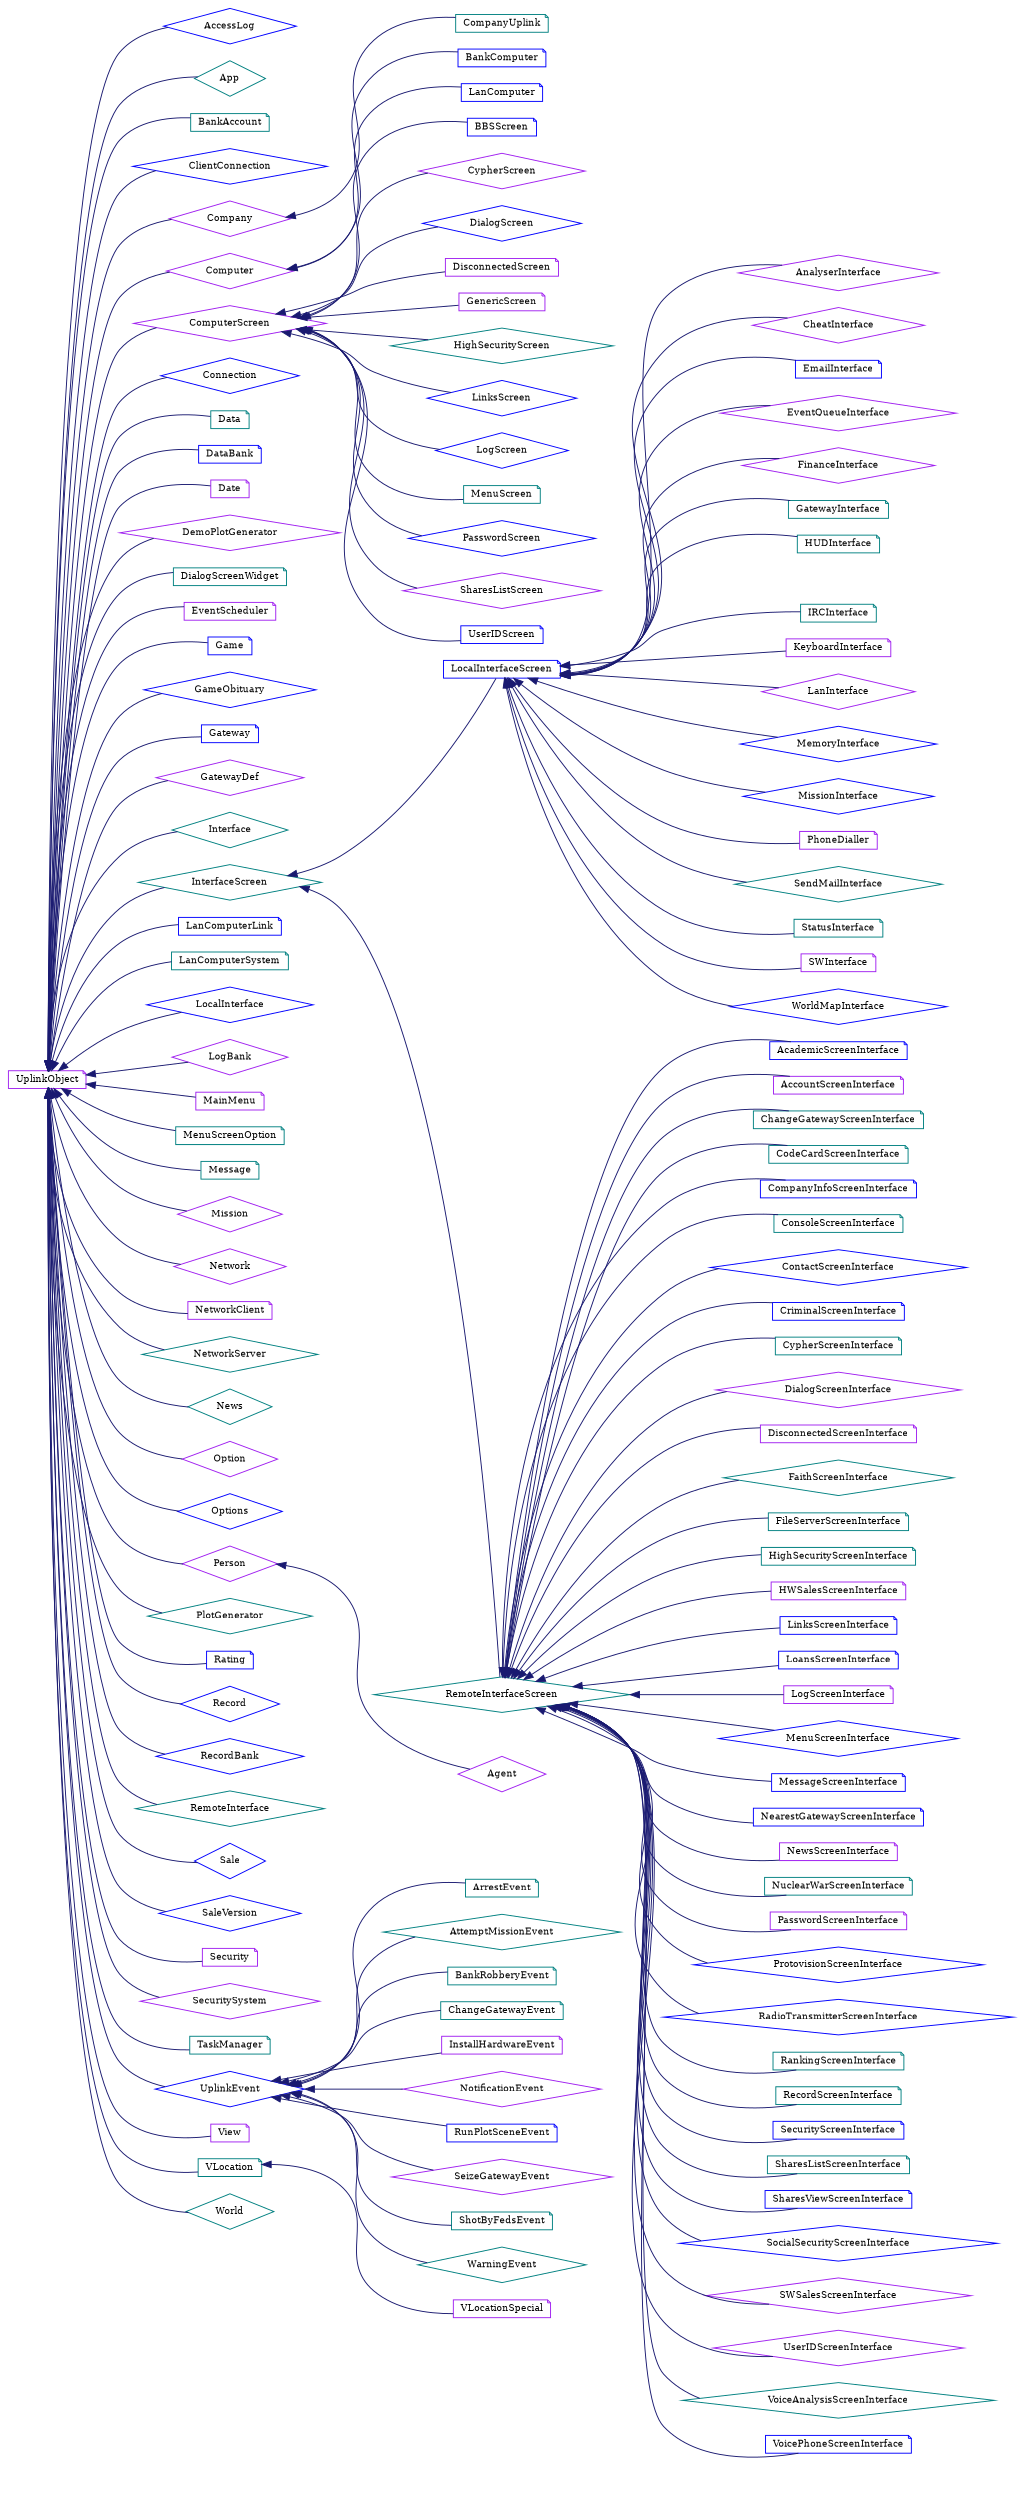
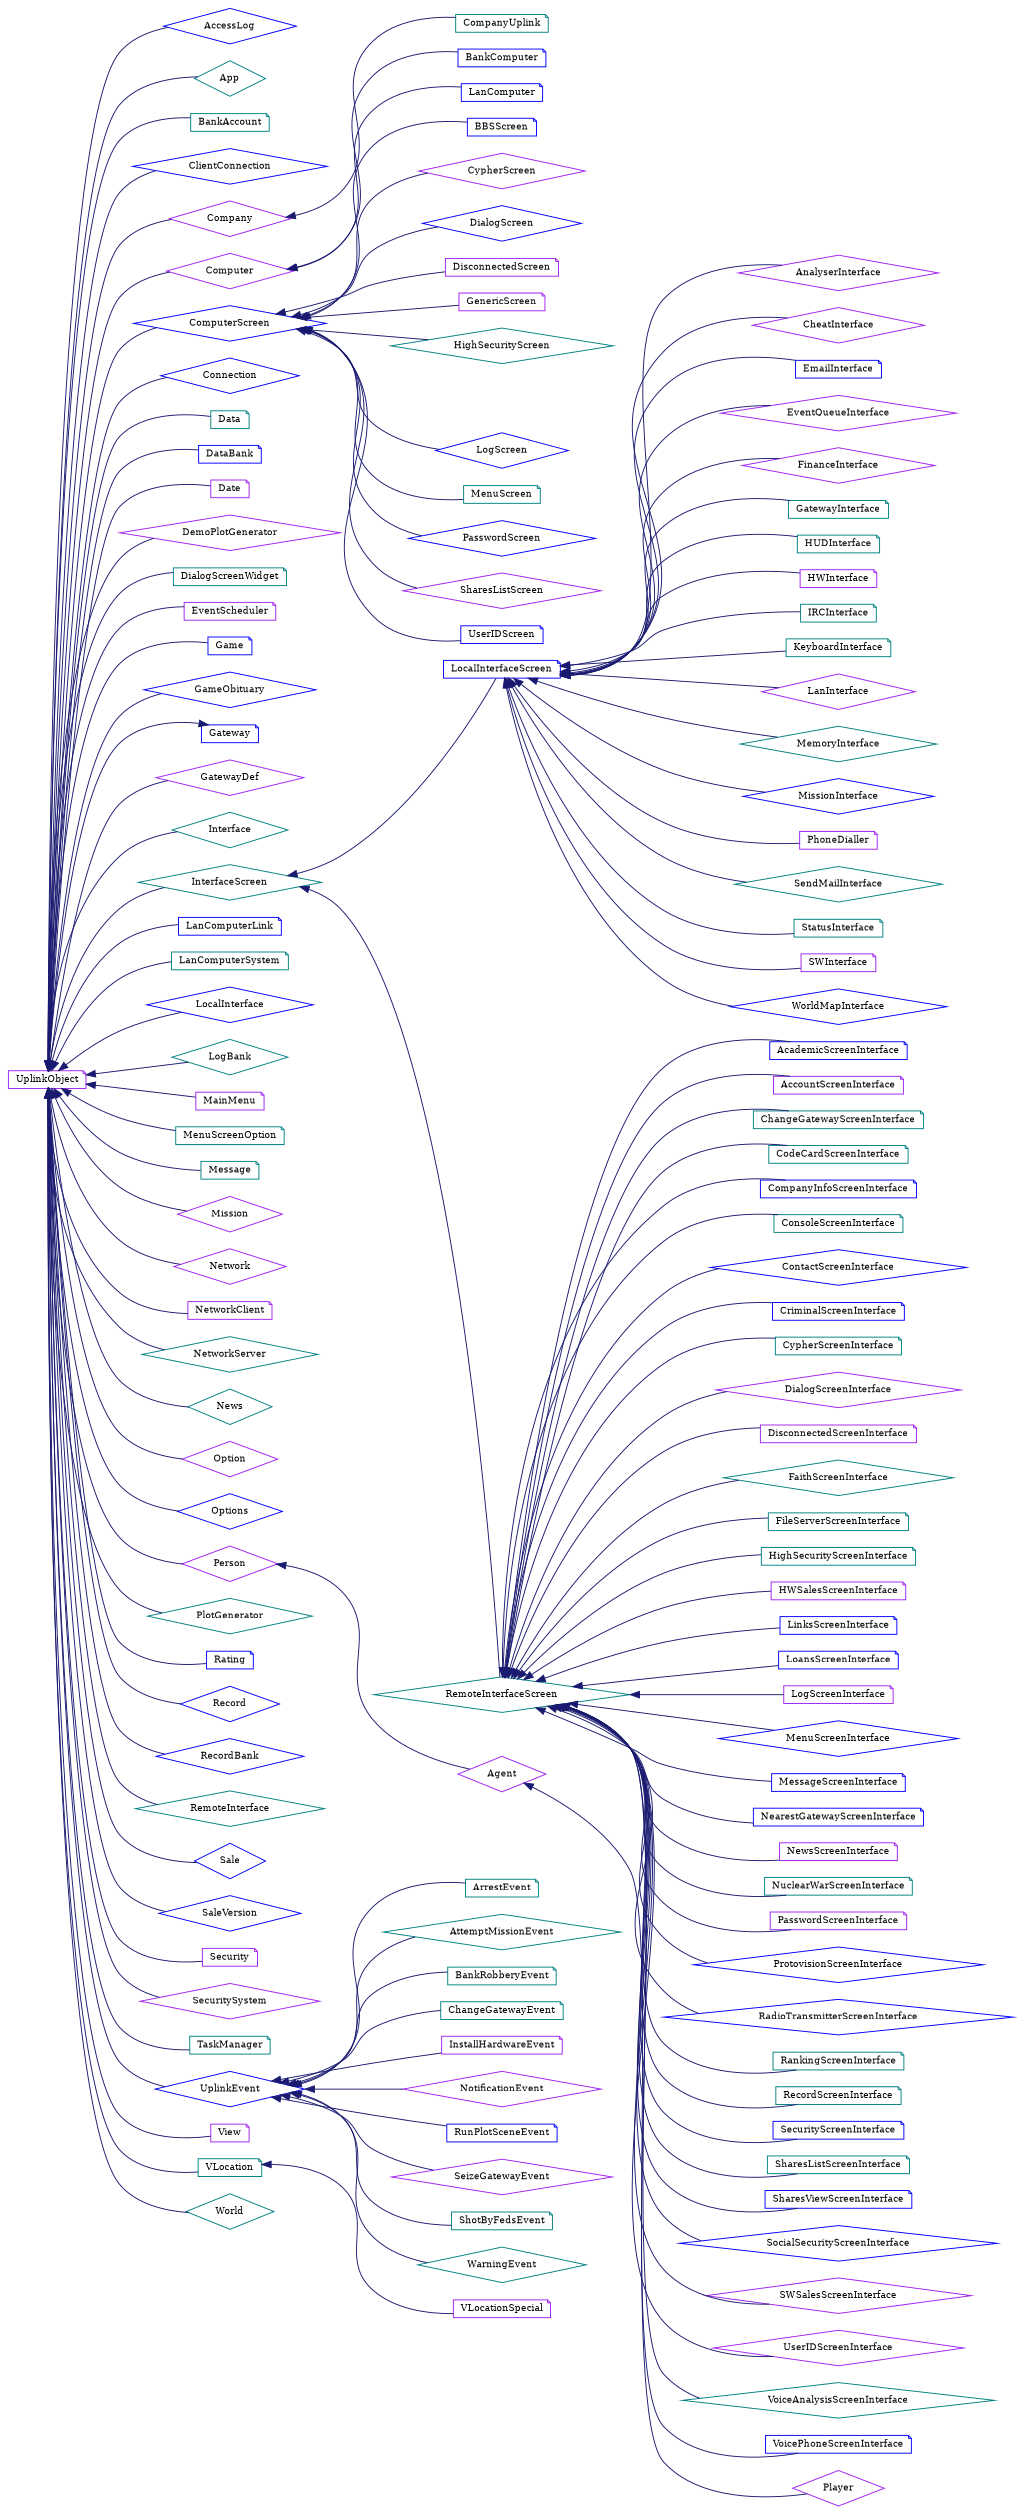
node "ComputerScreen": color purple -> blue
node "LinksScreen": removed
node "HWInterface": added
node "KeyboardInterface": color purple -> teal
node "MemoryInterface": color blue -> teal
edge "Gateway" -> "UplinkObject": reversed
node "LogBank": color purple -> teal
node "Player": added
